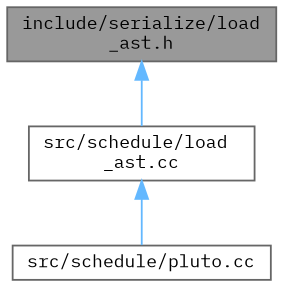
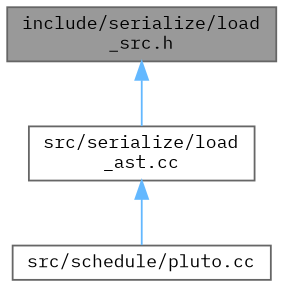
node "include/serialize/load _ast.h": label "include/serialize/load _ast.h" -> "include/serialize/load _src.h"
node "src/schedule/load _ast.cc": label "src/schedule/load _ast.cc" -> "src/serialize/load _ast.cc"
